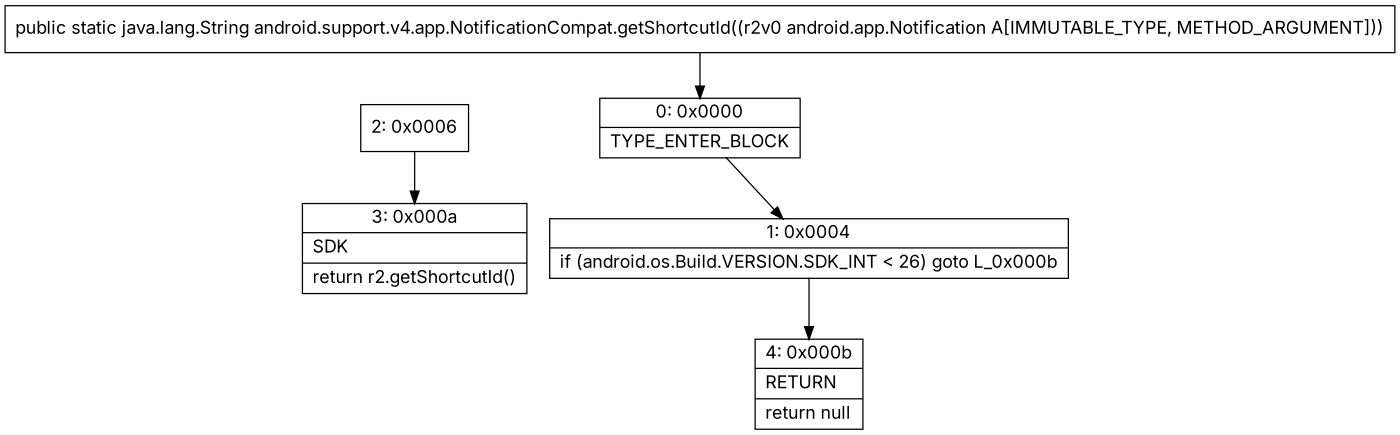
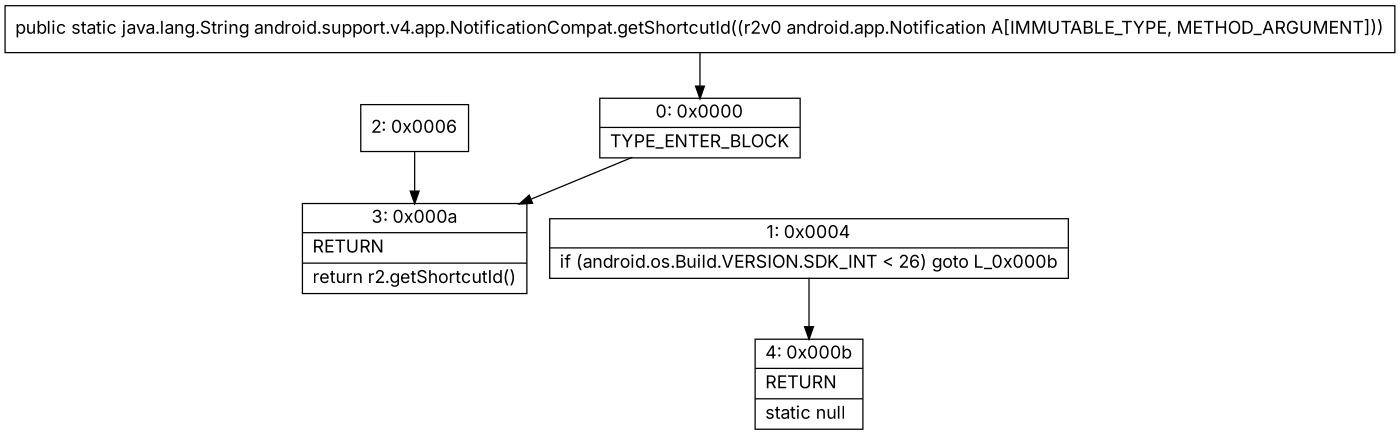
edge "0: 0x0000" -> "1: 0x0004": now "0: 0x0000" -> "3: 0x000a"
node "3: 0x000a": text "SDK" -> "RETURN"
node "4: 0x000b": text "return null" -> "static null"
